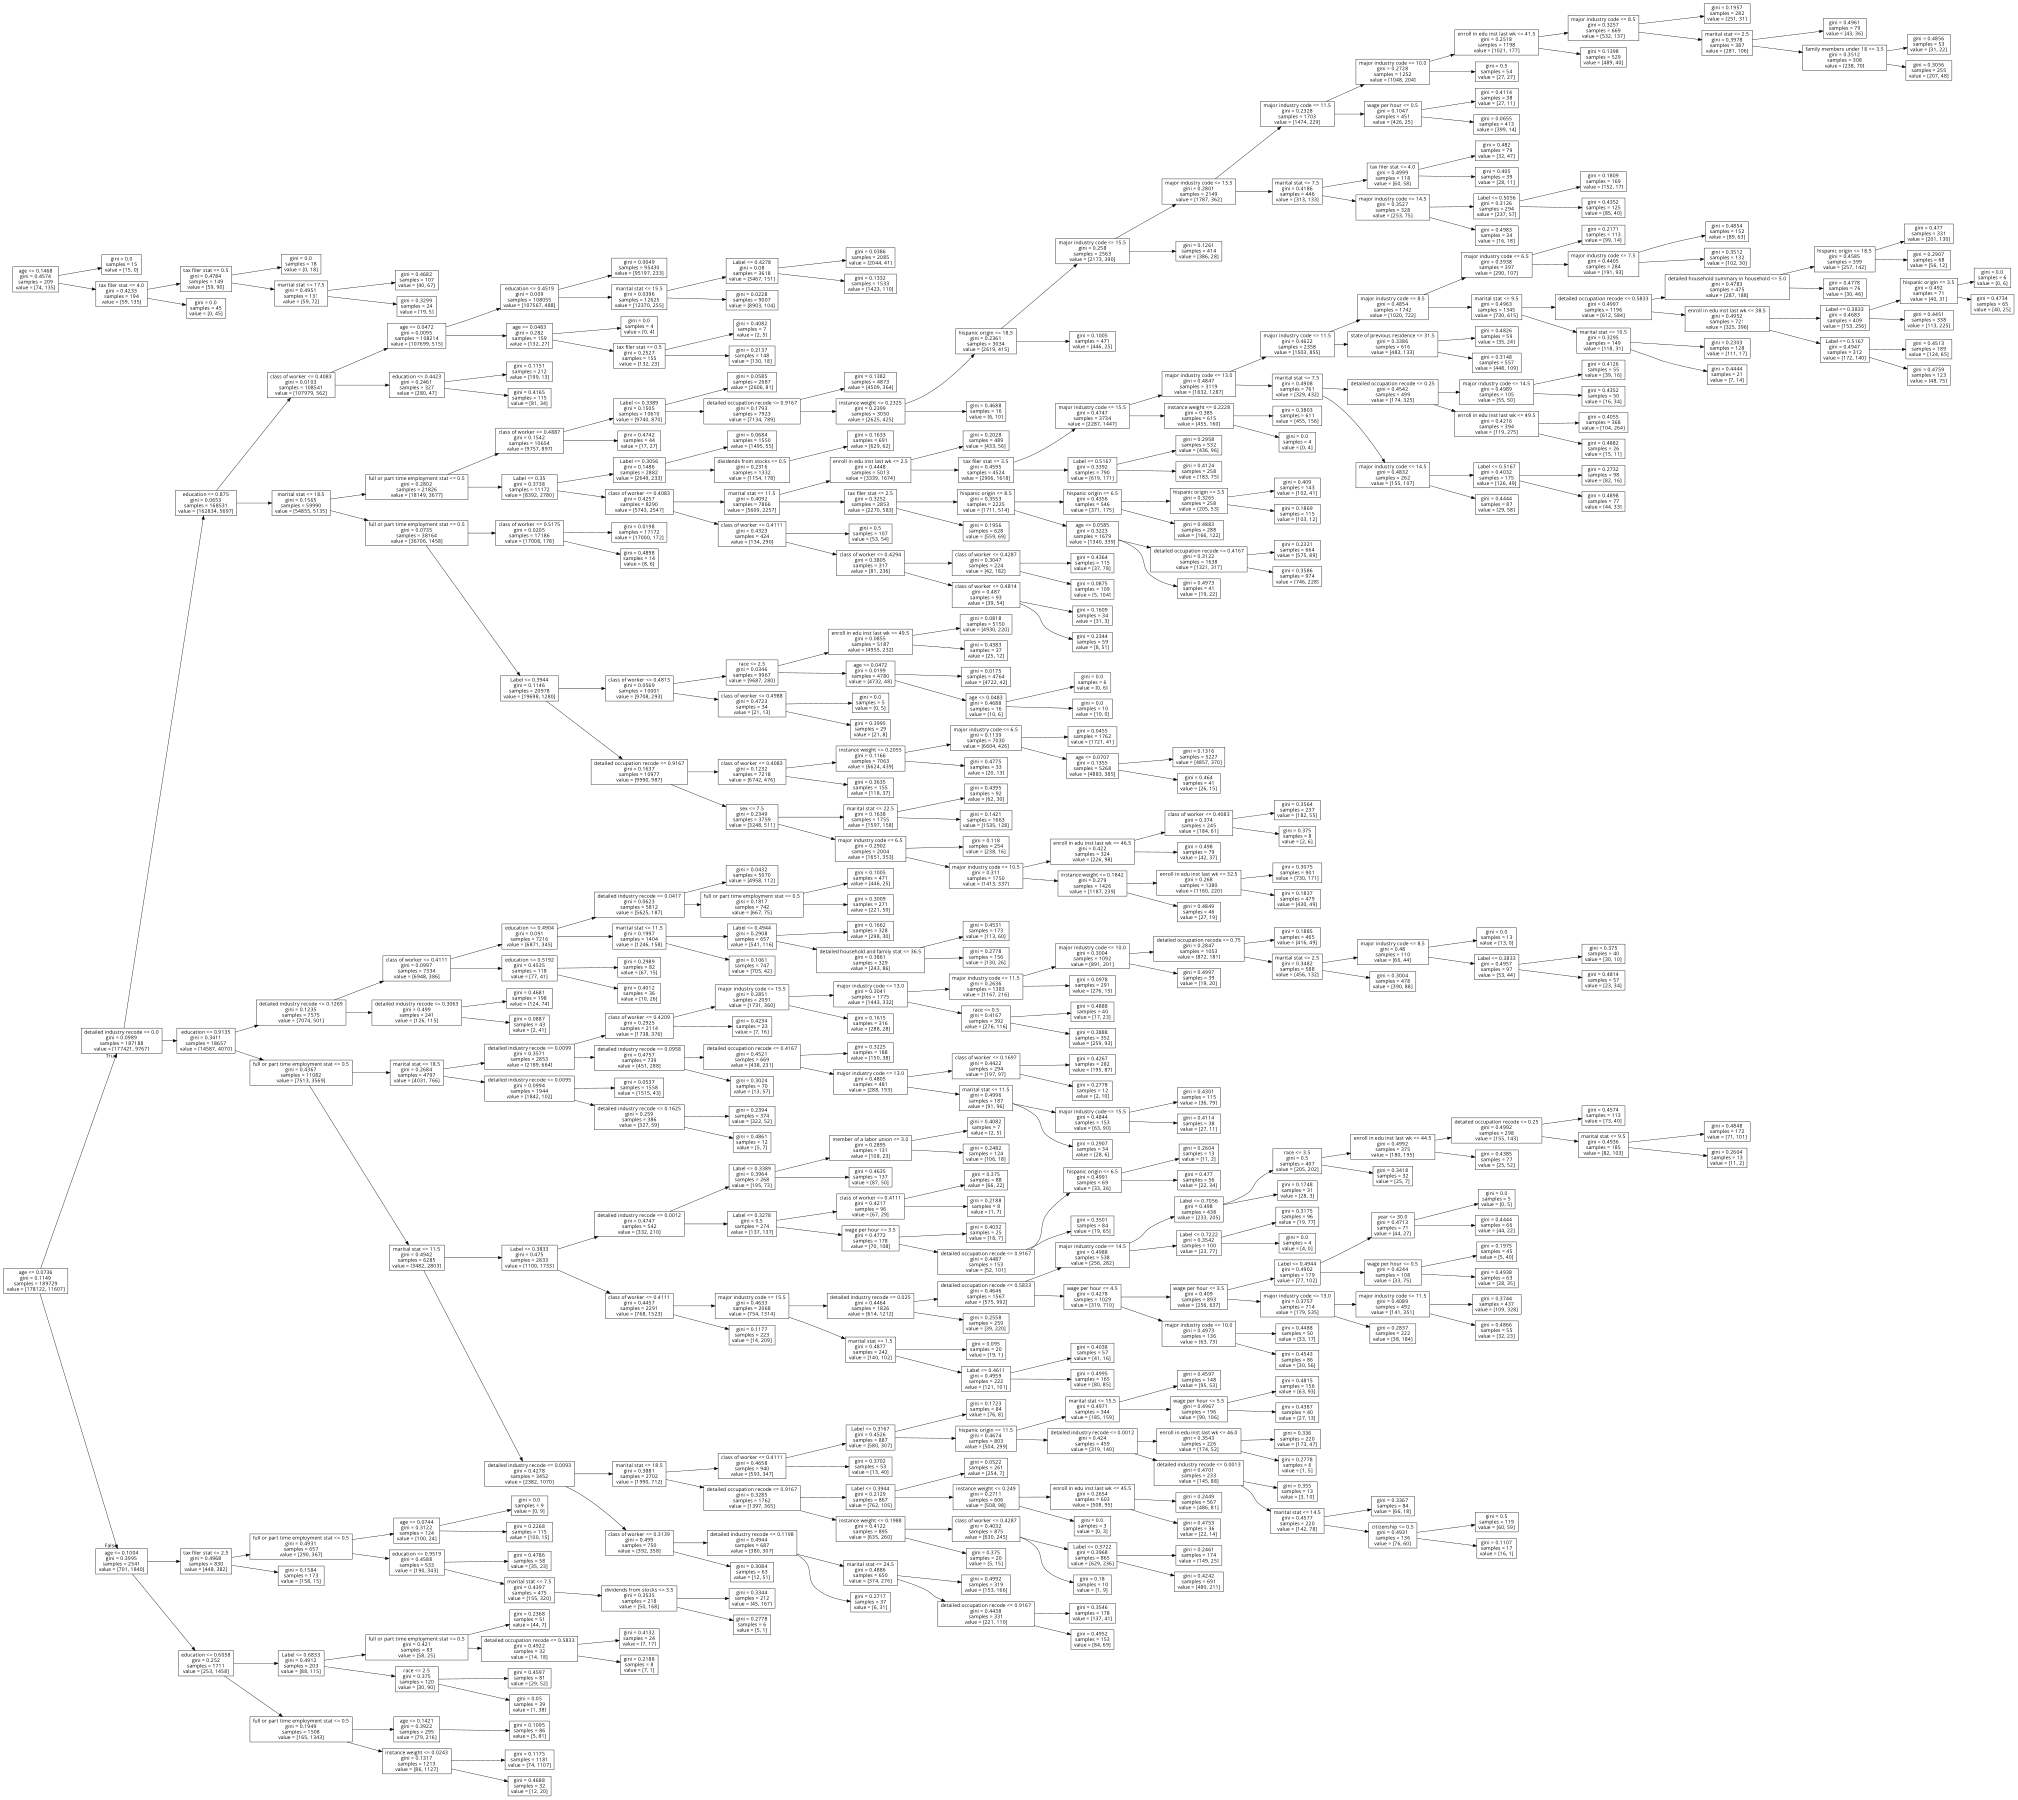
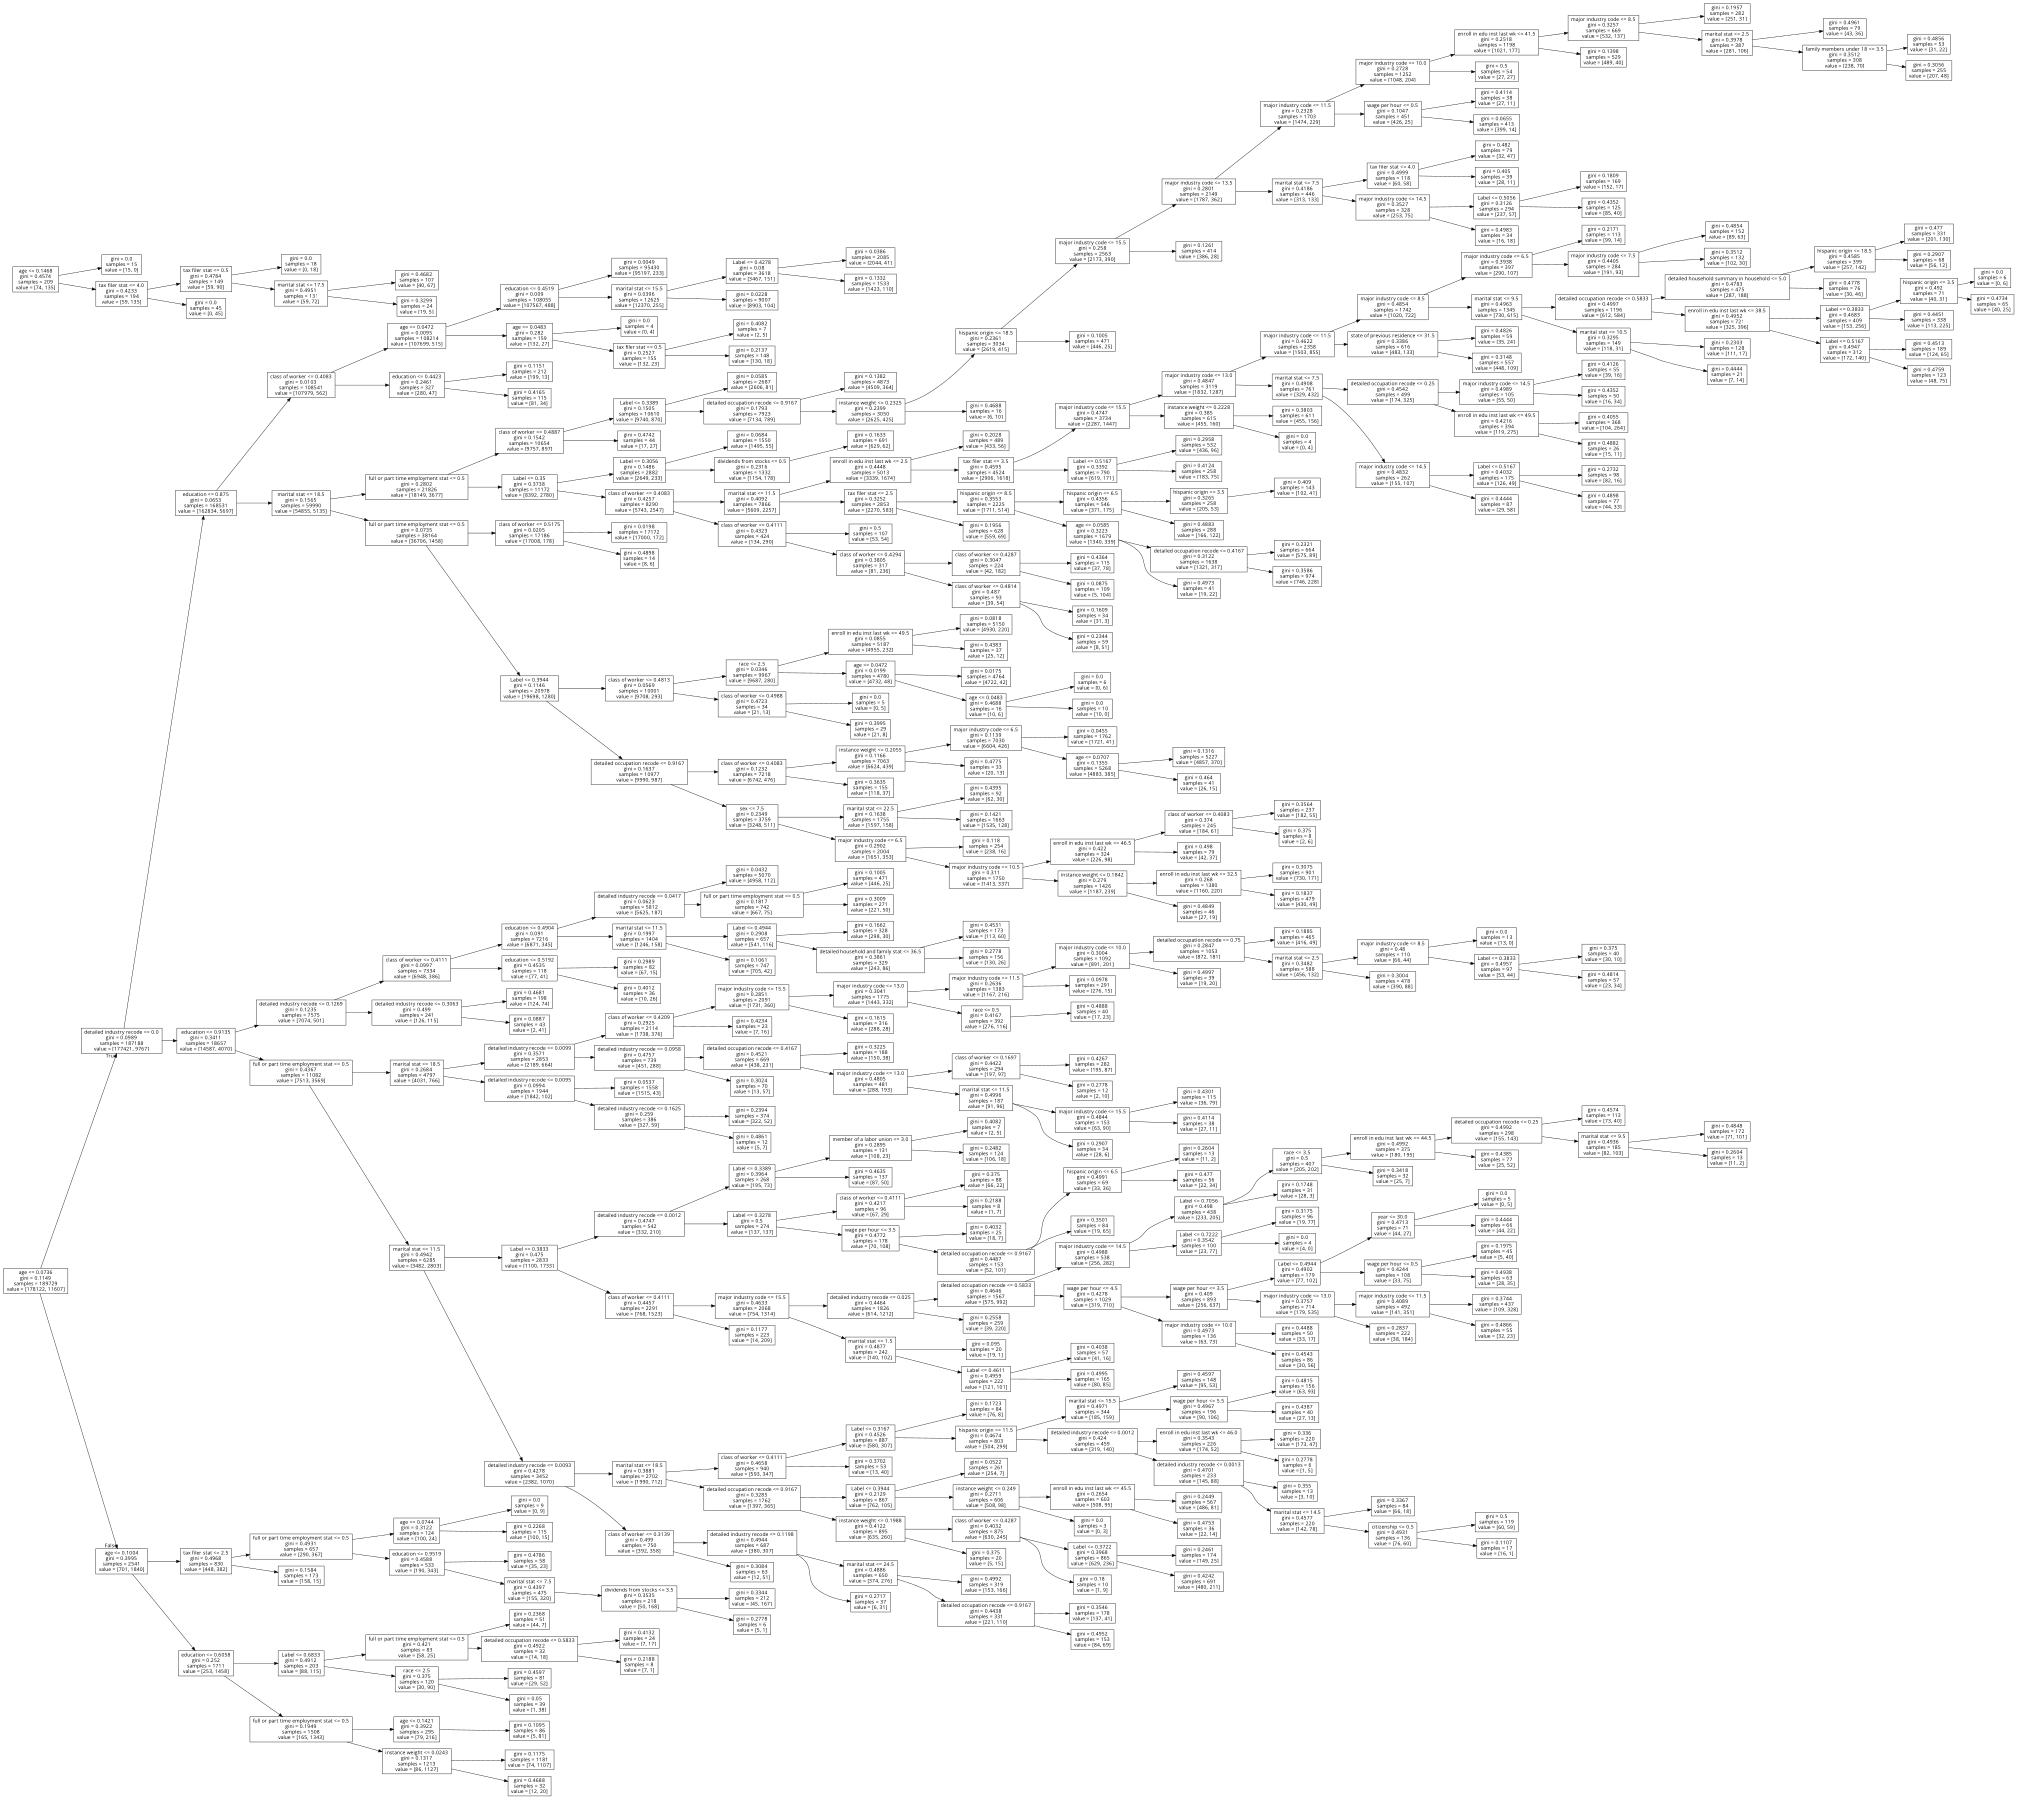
node "gini = 0.1869 samples = 115 value = [103, 12]": removed
node "gini = 0.3888 samples = 352 value = [259, 93]": removed
